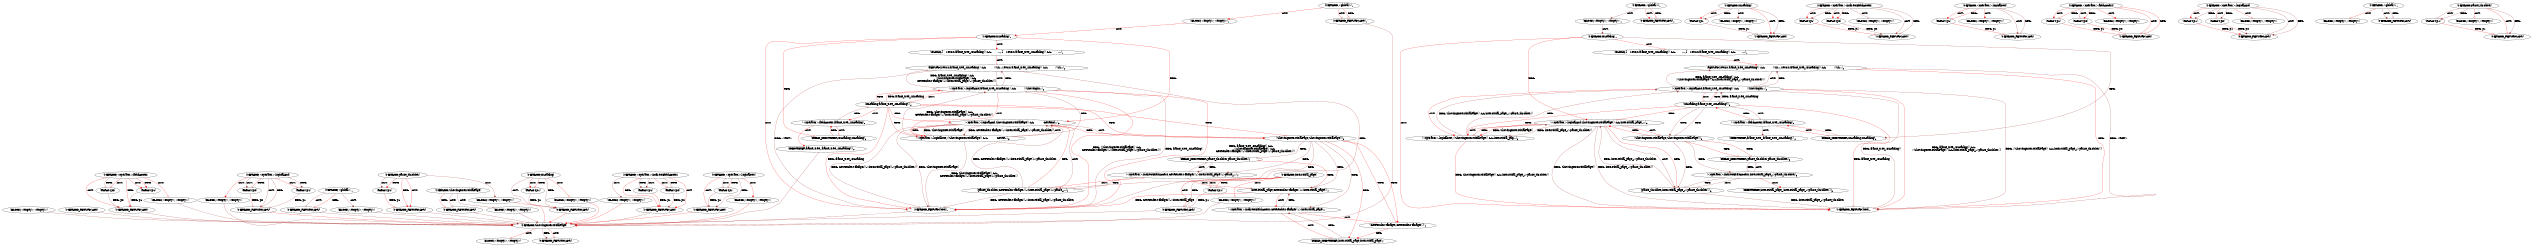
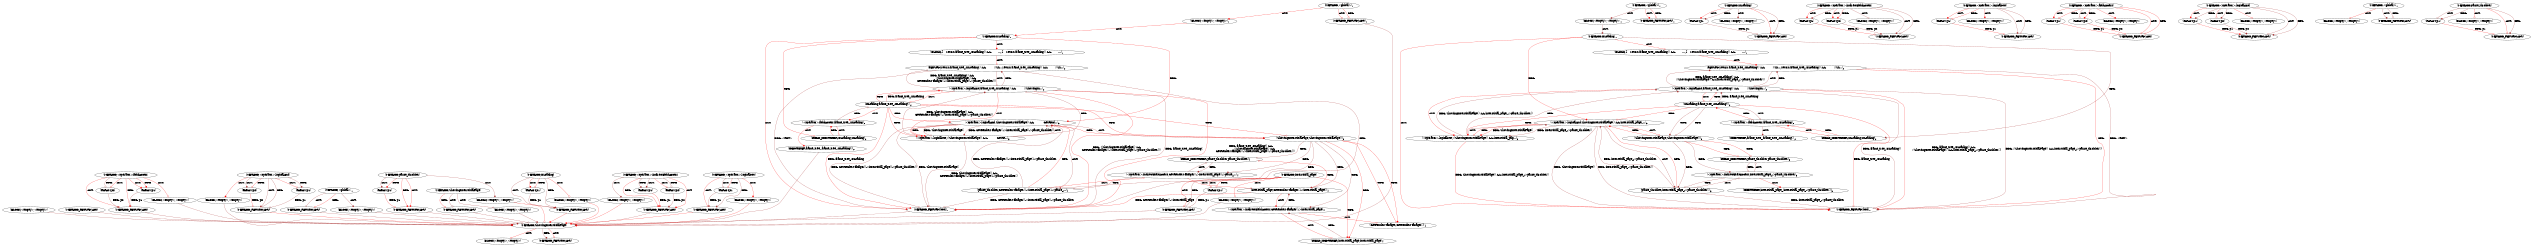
edge "(GetRenderManager,GetRenderManager())" -> "(FIELD_IDENTIFIER,interstitial_page,interstitial_page)": now "(METHOD,interstitial_page)" -> "(FIELD_IDENTIFIER,interstitial_page,interstitial_page)"
